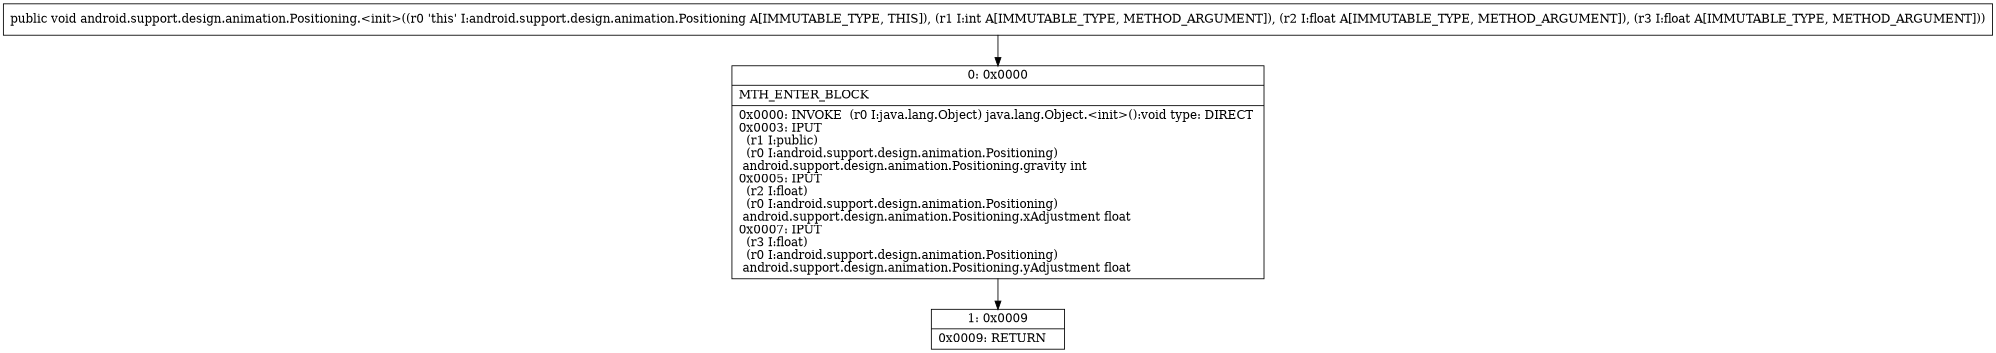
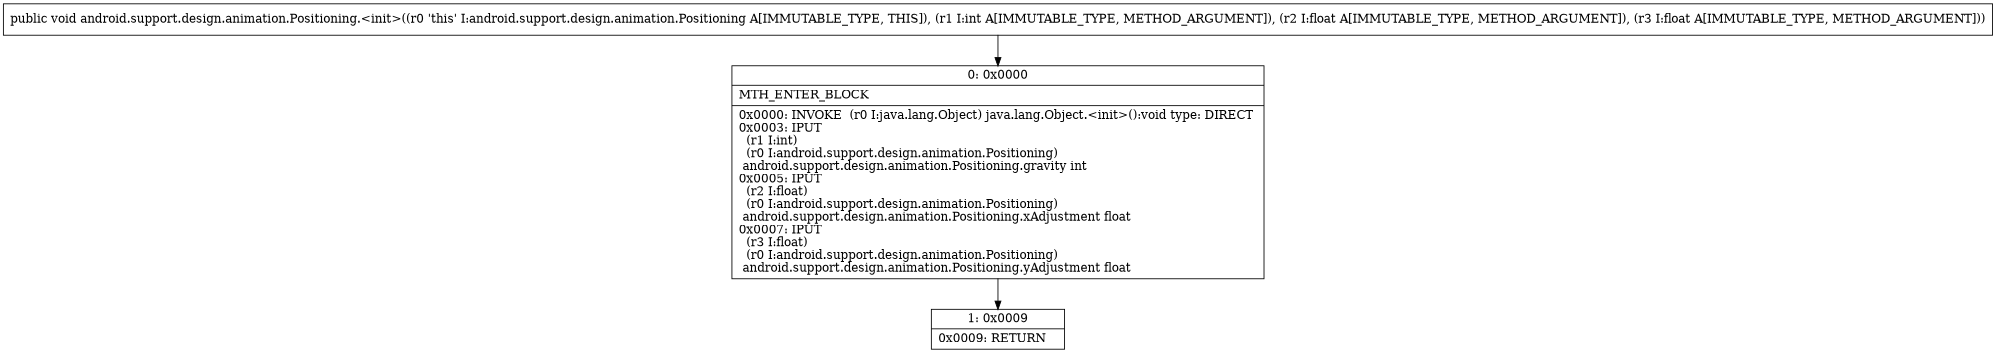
node "0: 0x0000": text "(r1 I:public)" -> "(r1 I:int)"
